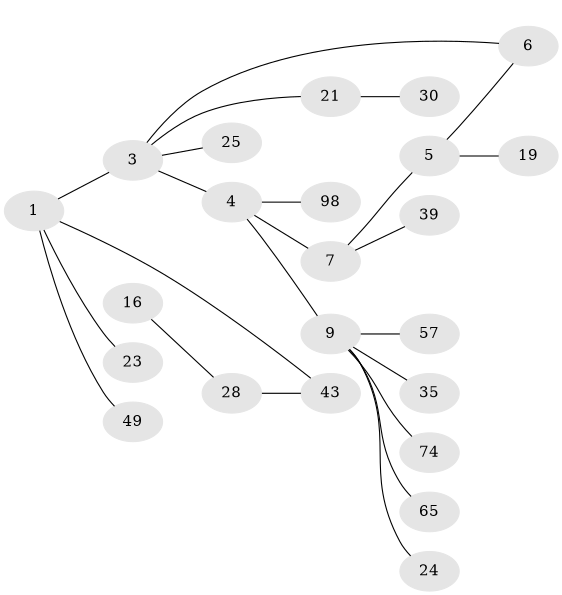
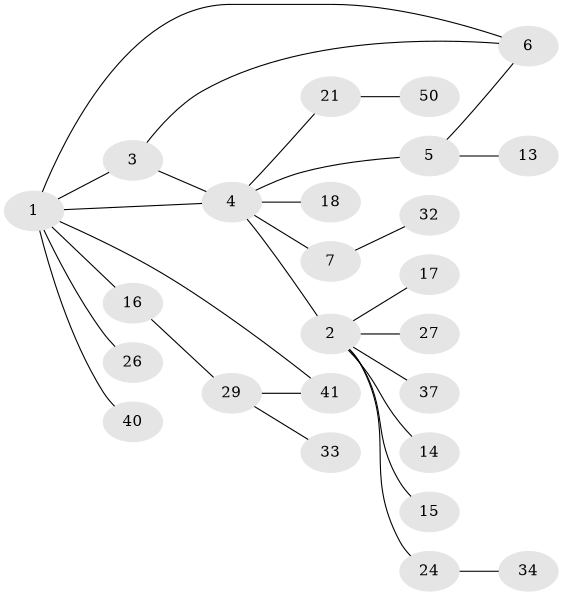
edge "6" -- "1": added
node "30": label "30" -> "50"
edge "21" -- "3": now "21" -- "4"
node "25": removed
node "19": label "19" -> "13"
node "98": label "98" -> "18"
edge "4" -- "1": added
edge "5" -- "7": now "5" -- "4"
node "39": label "39" -> "32"
edge "1" -- "16": added
node "17": added
node "9": label "9" -> "2"
node "57": label "57" -> "27"
node "23": label "23" -> "26"
node "28": label "28" -> "29"
node "43": label "43" -> "41"
node "35": label "35" -> "37"
node "49": label "49" -> "40"
node "33": added
node "74": label "74" -> "14"
node "65": label "65" -> "15"
node "34": added
